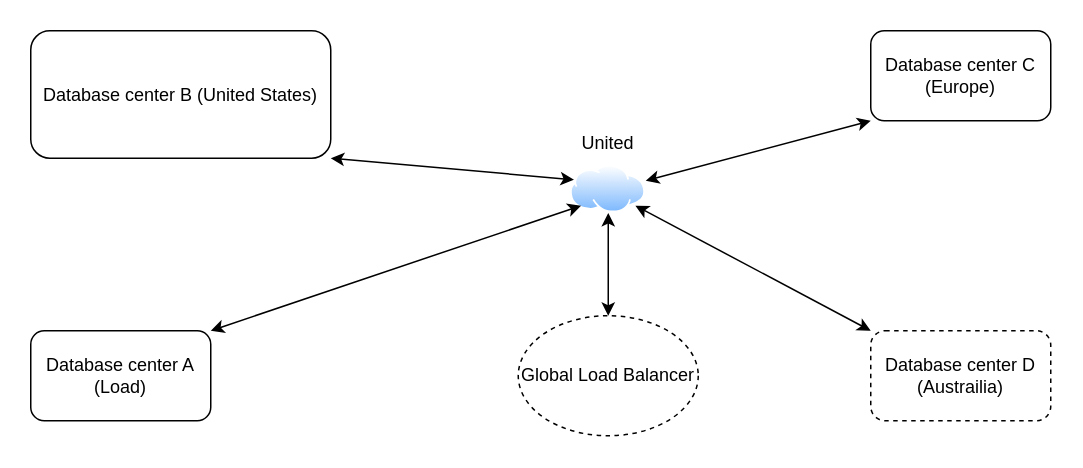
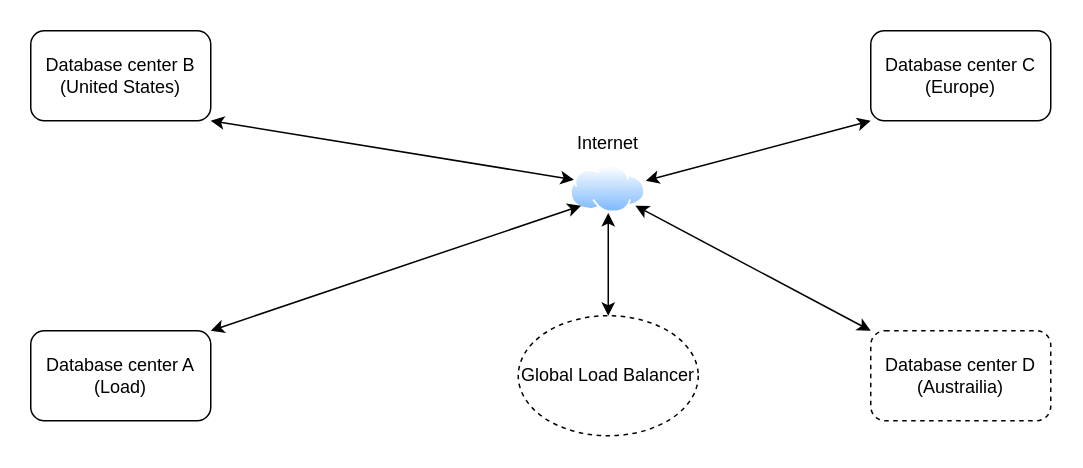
node "Database center B (United States)": size 300x128 -> 180x90
node "United": label "United" -> "Internet"
